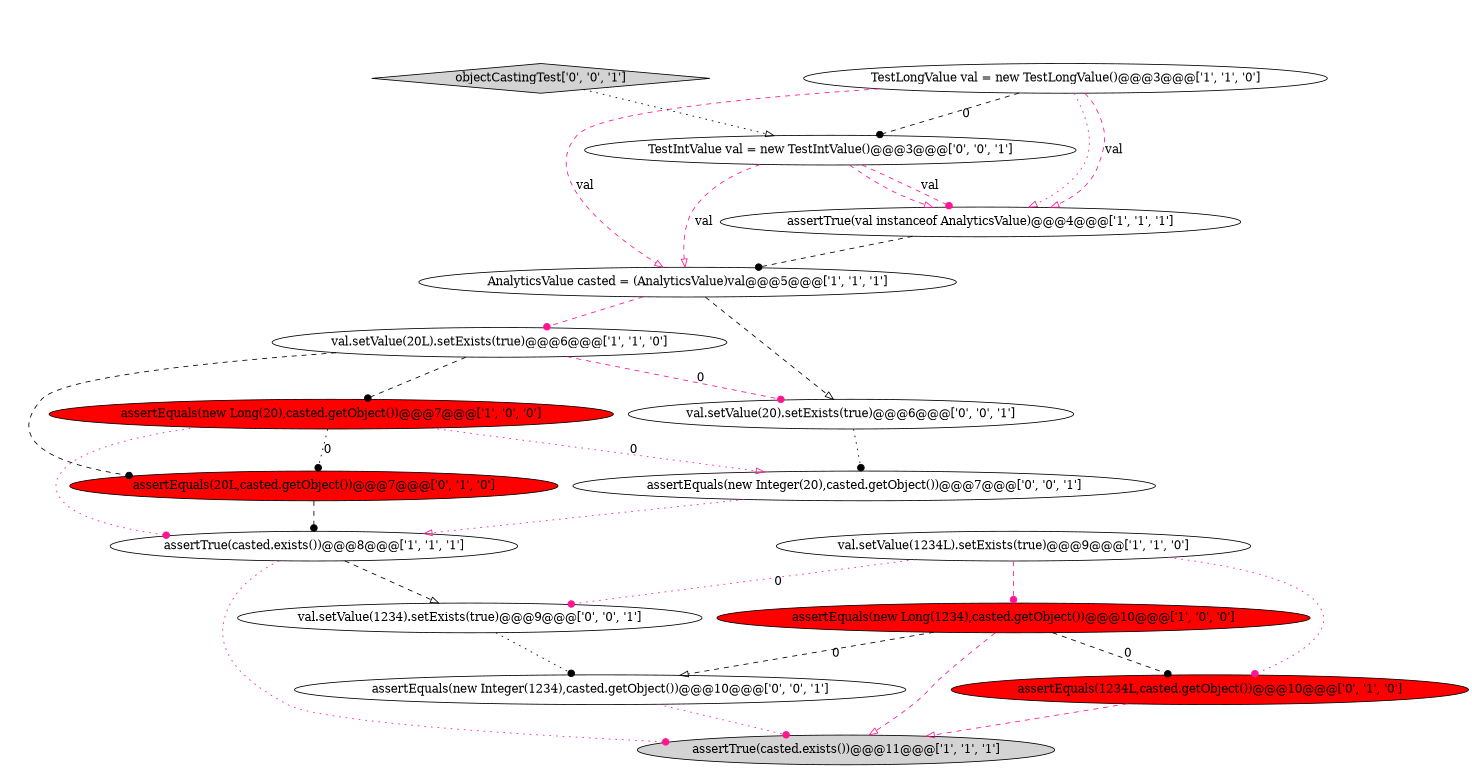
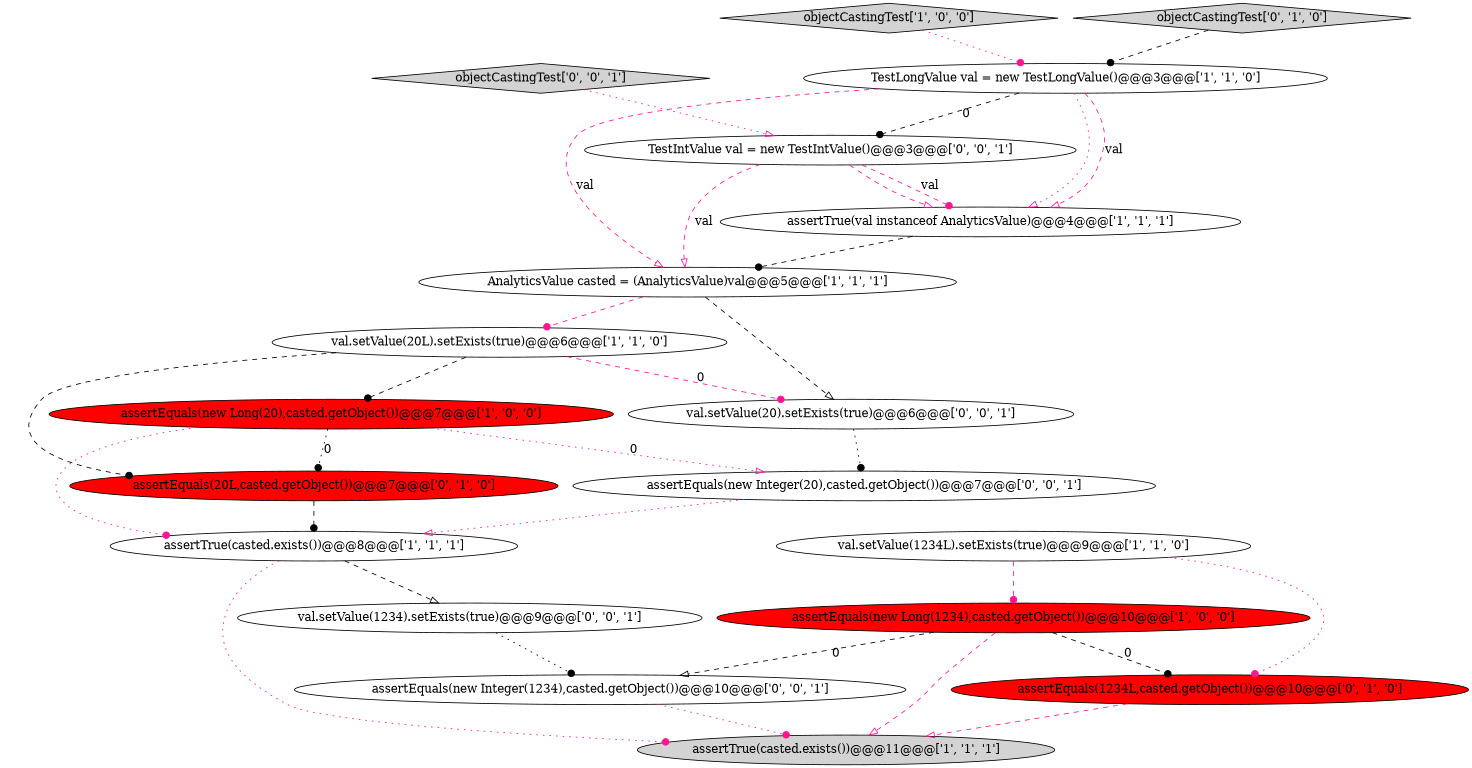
node "objectCastingTest['1', '0', '0']": added
node "objectCastingTest['0', '1', '0']": added
edge "objectCastingTest['0', '0', '1']" -> "TestIntValue val = new TestIntValue()@@@3@@@['0', '0', '1']": color black -> deeppink
edge "val.setValue(1234L).setExists(true)@@@9@@@['1', '1', '0']" -> "val.setValue(1234).setExists(true)@@@9@@@['0', '0', '1']": removed, label "0"
